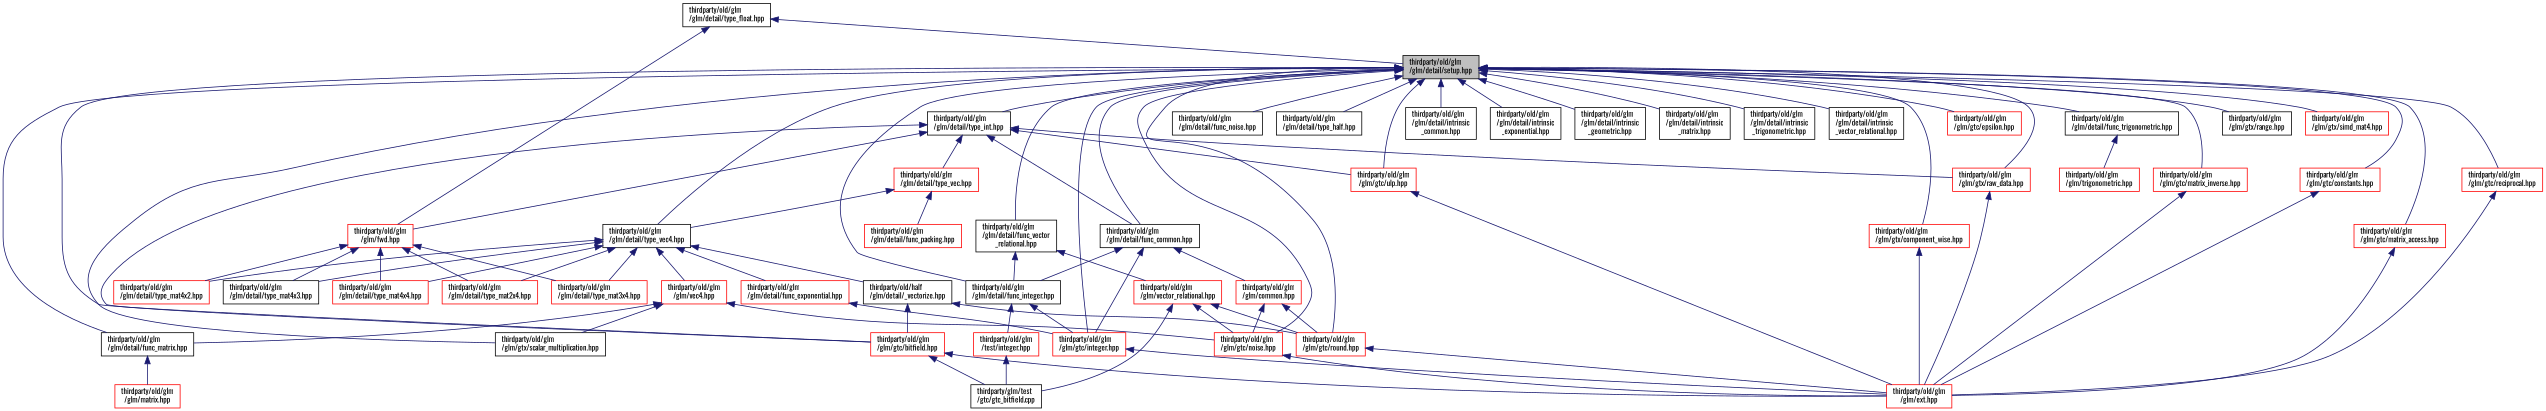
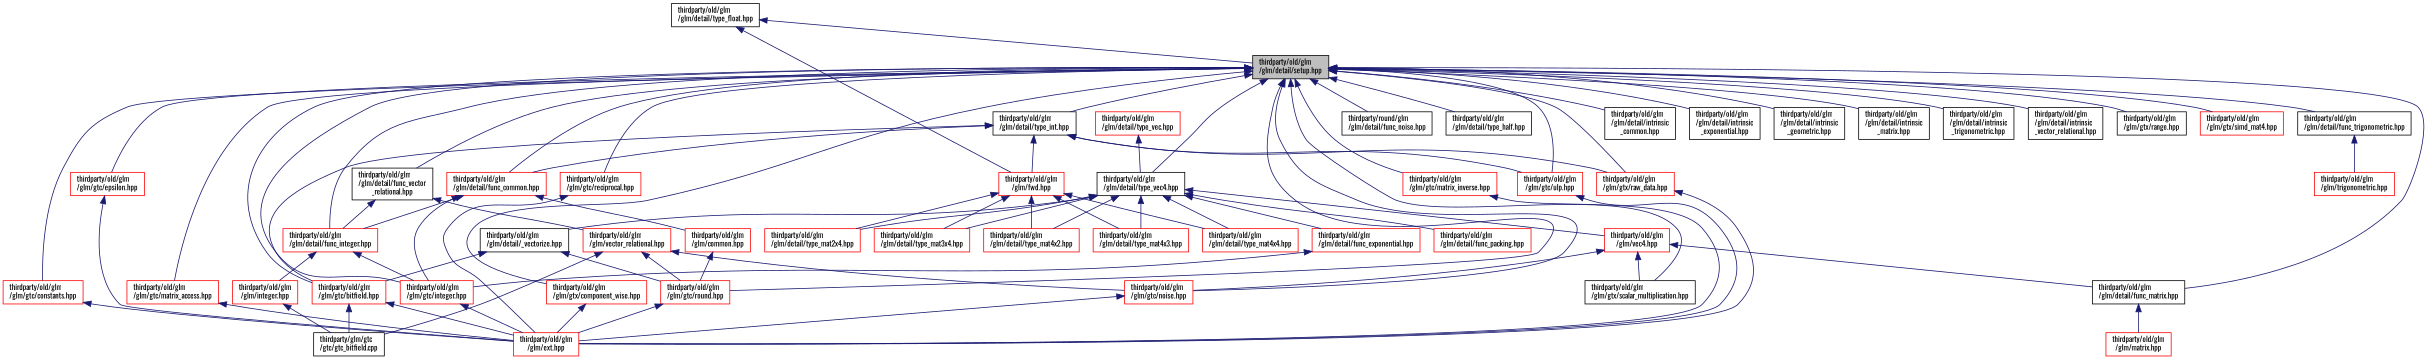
node "thirdparty/old/glm /glm/detail/func_noise.hpp": label "thirdparty/old/glm /glm/detail/func_noise.hpp" -> "thirdparty/round/glm /glm/detail/func_noise.hpp"
edge "thirdparty/old/glm /glm/detail/type_vec.hpp" -> "thirdparty/old/glm /glm/detail/type_int.hpp": removed
edge "thirdparty/old/glm /glm/detail/func_packing.hpp" -> "thirdparty/old/glm /glm/detail/type_vec.hpp": now "thirdparty/old/glm /glm/detail/func_packing.hpp" -> "thirdparty/old/glm /glm/detail/type_vec4.hpp"
node "thirdparty/old/glm /glm/detail/func_common.hpp": color black -> red
node "thirdparty/old/glm /glm/detail/type_mat4x3.hpp": color black -> red
node "thirdparty/old/half /glm/detail/_vectorize.hpp": label "thirdparty/old/half /glm/detail/_vectorize.hpp" -> "thirdparty/old/glm /glm/detail/_vectorize.hpp"
node "thirdparty/old/glm /glm/detail/func_integer.hpp": color black -> red
edge "thirdparty/old/glm /glm/ext.hpp" -> "thirdparty/old/glm /glm/gtc/epsilon.hpp": added
edge "thirdparty/old/glm /glm/gtc/noise.hpp" -> "thirdparty/old/glm /glm/common.hpp": removed
node "thirdparty/old/glm /test/integer.hpp": label "thirdparty/old/glm /test/integer.hpp" -> "thirdparty/old/glm /glm/integer.hpp"
node "thirdparty/glm/test /gtc/gtc_bitfield.cpp": label "thirdparty/glm/test /gtc/gtc_bitfield.cpp" -> "thirdparty/glm/gtc /gtc/gtc_bitfield.cpp"
